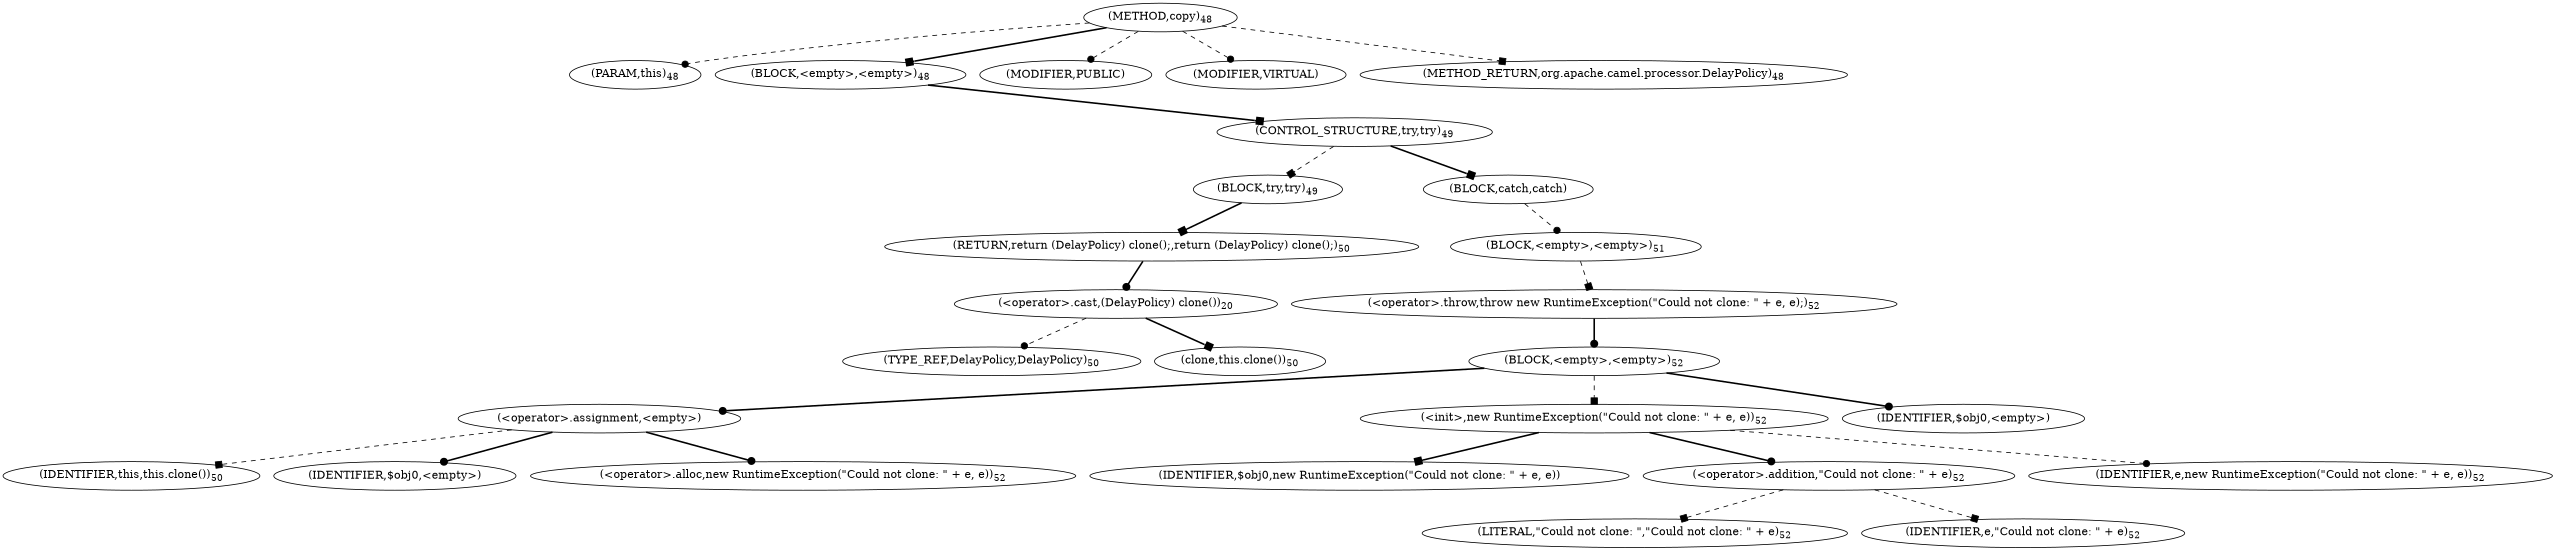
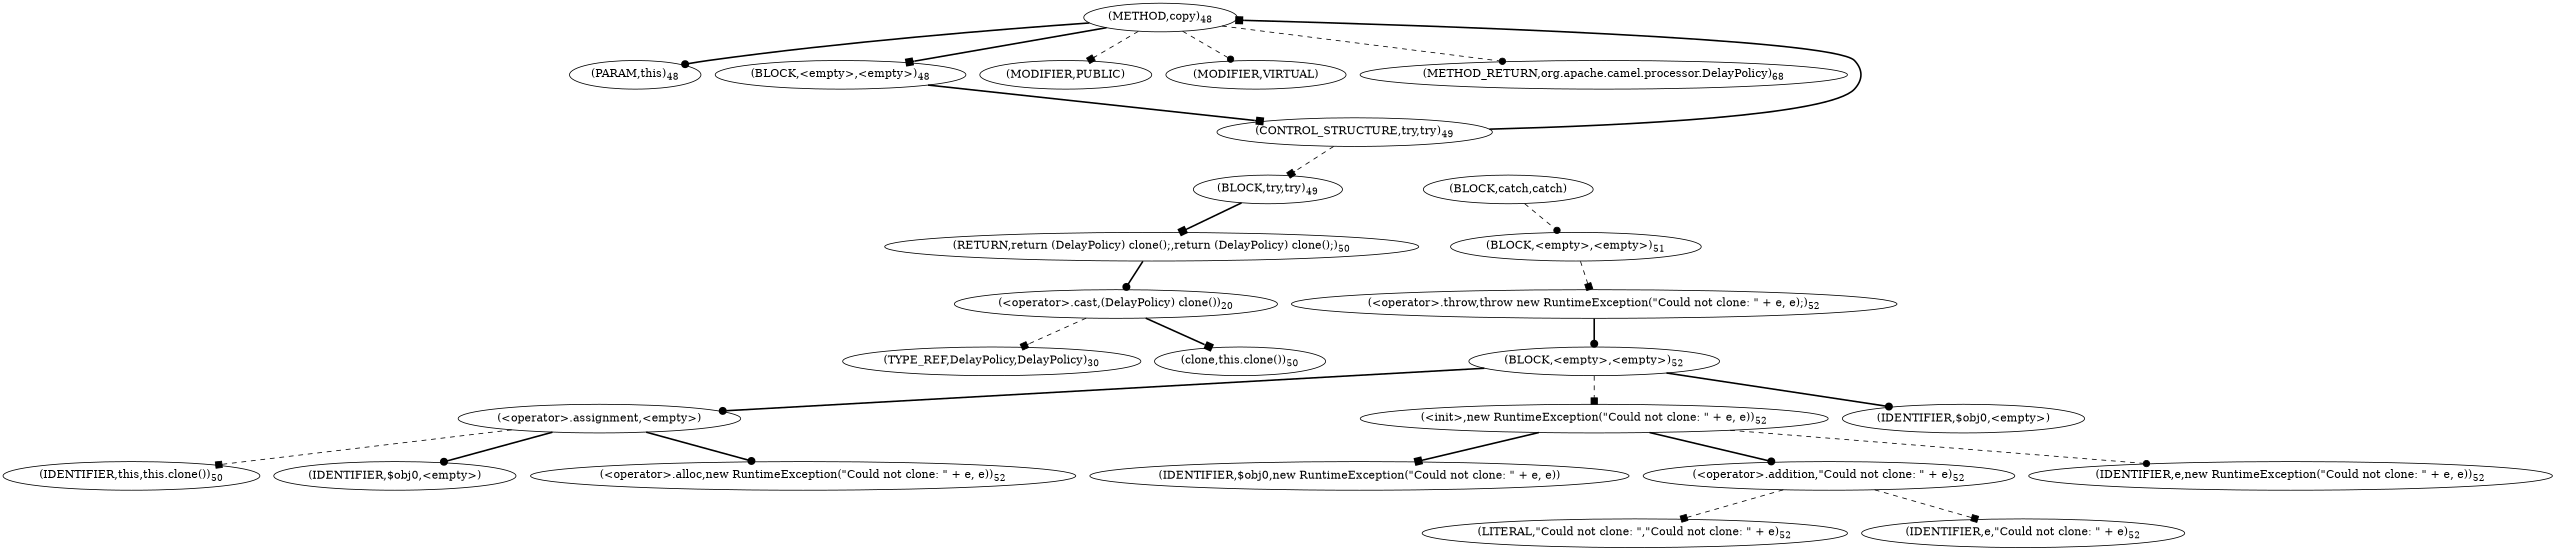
edge "(METHOD,copy)" -> "(PARAM,this)": style dashed -> bold
edge "(METHOD,copy)" -> "(METHOD_RETURN,org.apache.camel.processor.DelayPolicy)": arrowhead box -> dot
edge "(METHOD,copy)" -> "(MODIFIER,PUBLIC)": arrowhead dot -> box
node "(METHOD_RETURN,org.apache.camel.processor.DelayPolicy)": text "48" -> "68"
edge "(CONTROL_STRUCTURE,try,try)" -> "(BLOCK,catch,catch)": now "(CONTROL_STRUCTURE,try,try)" -> "(METHOD,copy)"
edge "(<operator>.cast,(DelayPolicy) clone())" -> "(TYPE_REF,DelayPolicy,DelayPolicy)": arrowhead dot -> box
node "(TYPE_REF,DelayPolicy,DelayPolicy)": text "50" -> "30"
